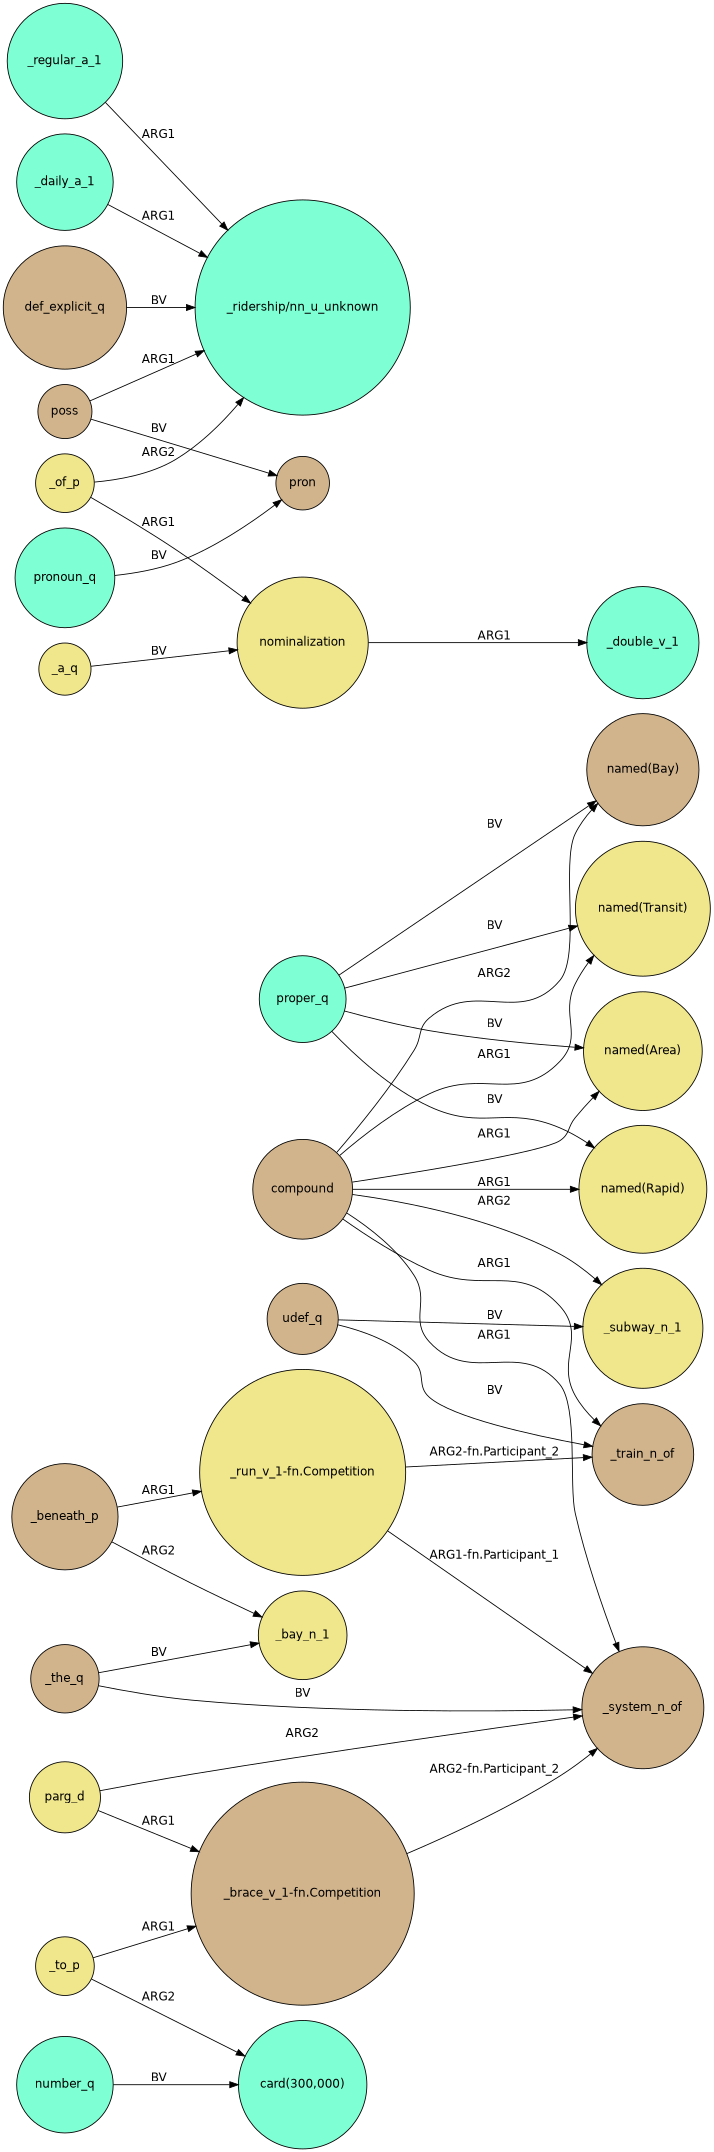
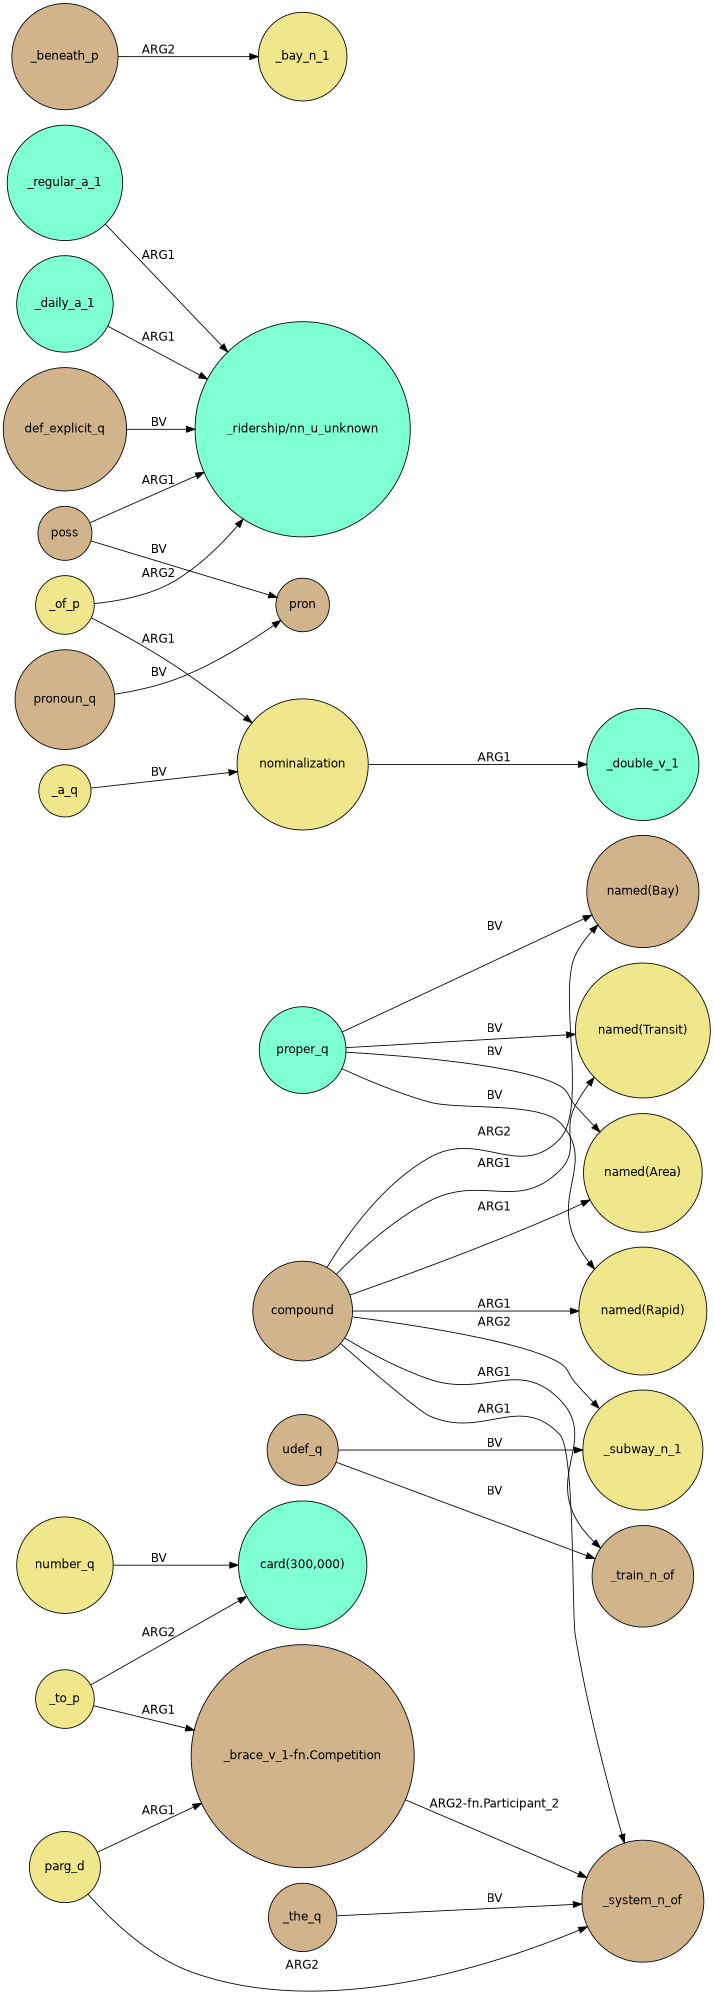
node "pronoun_q": fillcolor aquamarine -> tan
node "_run_v_1-fn.Competition": removed
edge "_the_q" -> "_bay_n_1": removed, label "BV"
node "number_q": fillcolor aquamarine -> khaki
